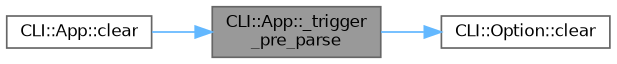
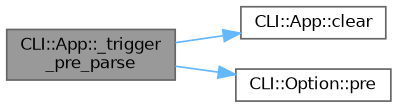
edge "CLI::App::clear" -> "CLI::App::_trigger _pre_parse": reversed
node "CLI::Option::clear": label "CLI::Option::clear" -> "CLI::Option::pre"
